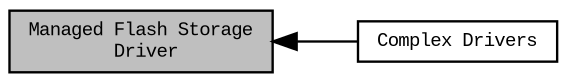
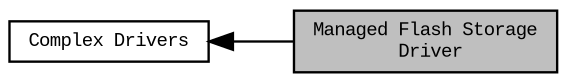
edge "Complex Drivers" -> "Managed Flash Storage Driver": reversed
